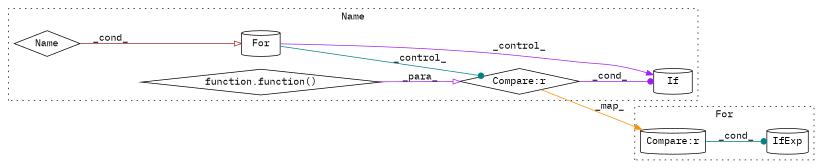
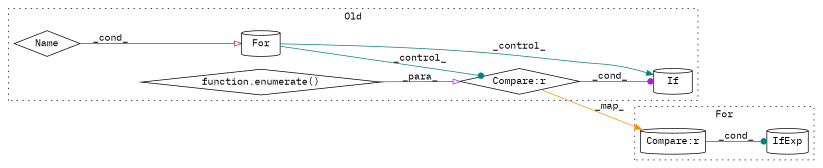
cluster "Name": label "Name" -> "Old"
edge "For" -> "If": color purple -> teal
node "function.function()": label "function.function()" -> "function.enumerate()"
